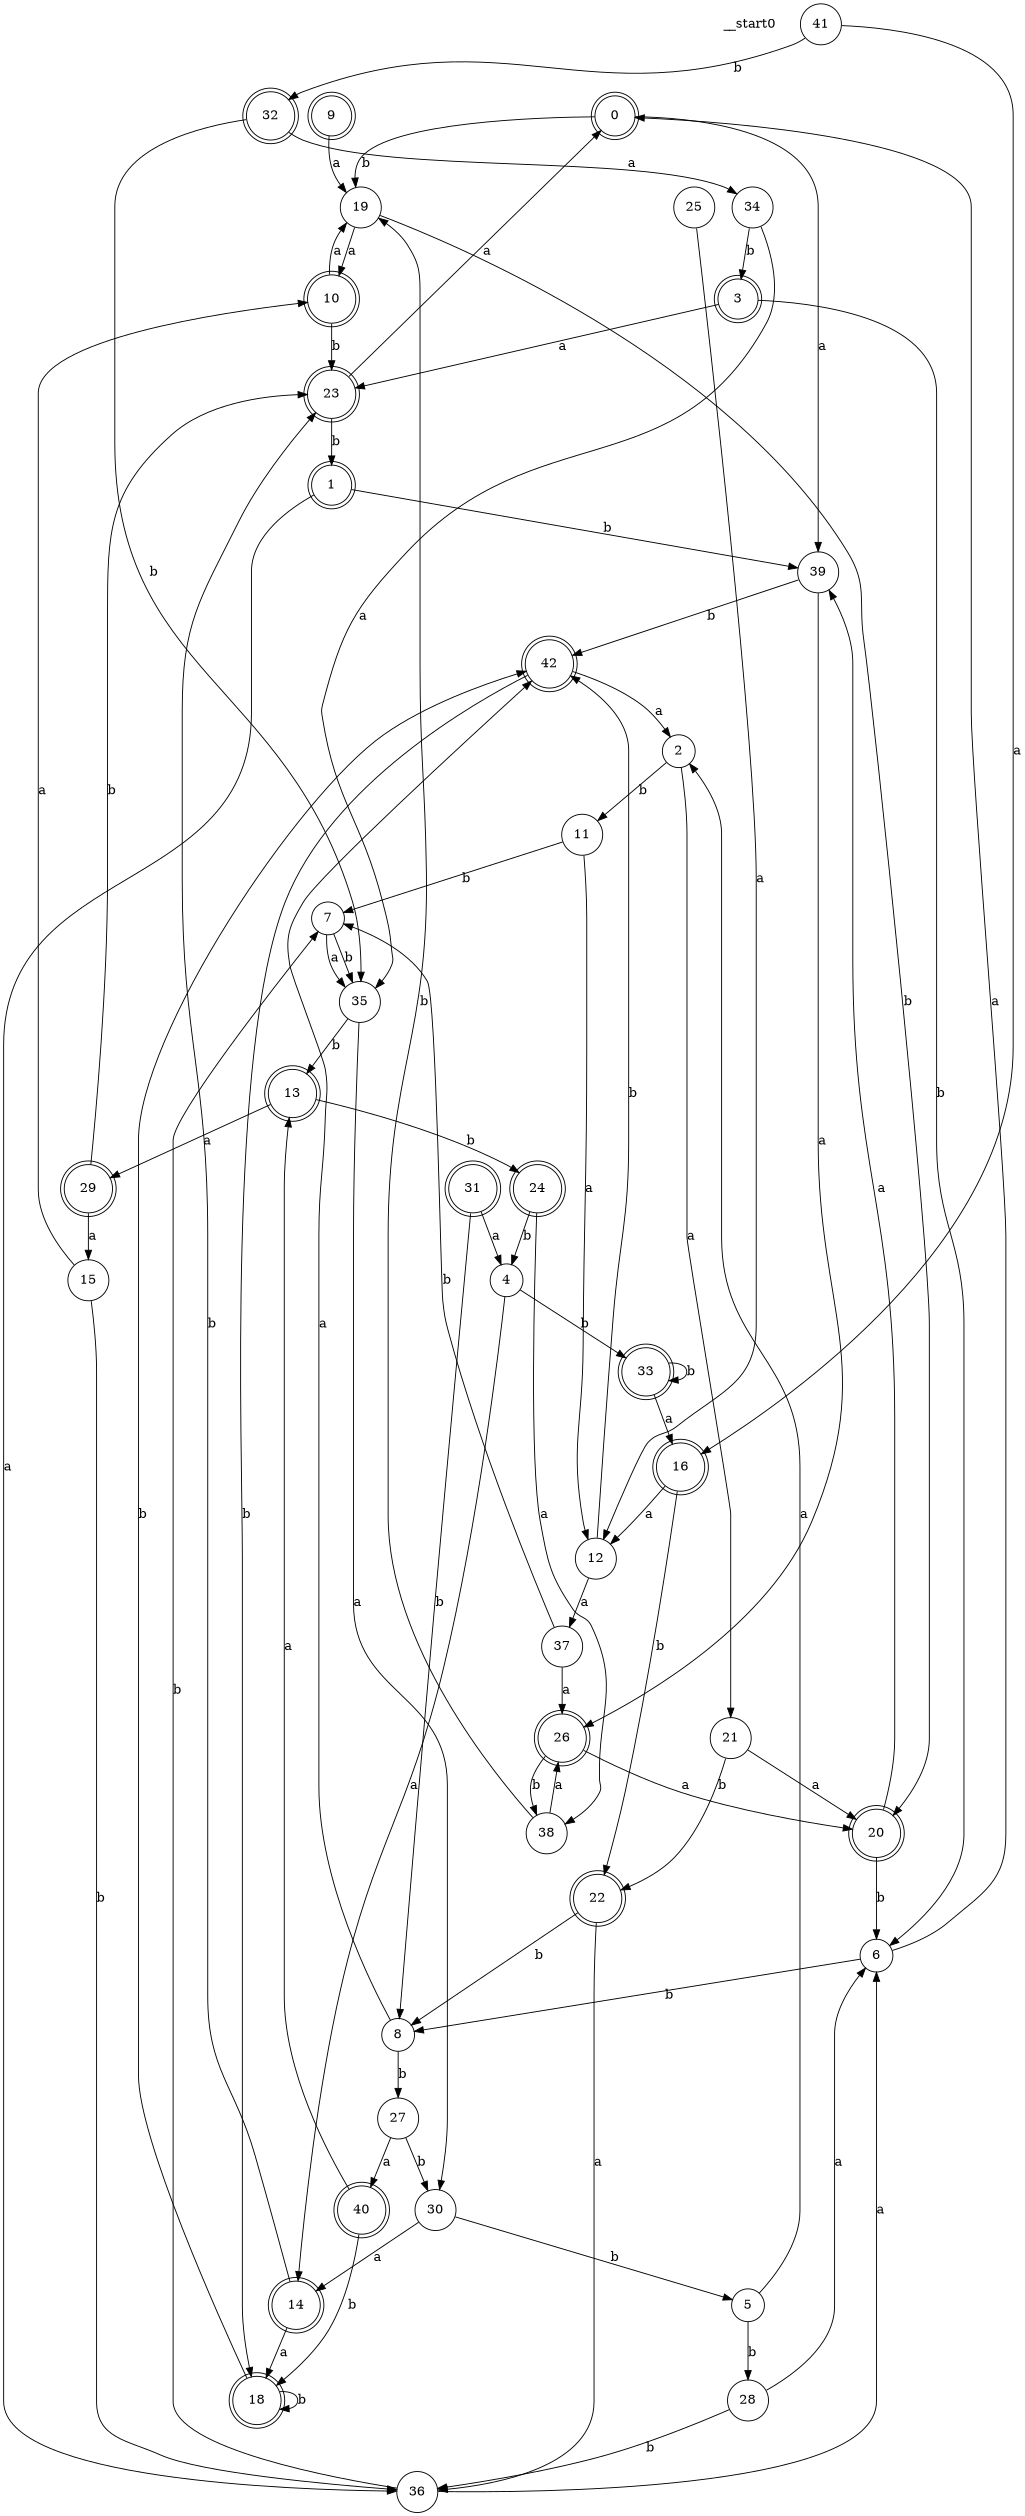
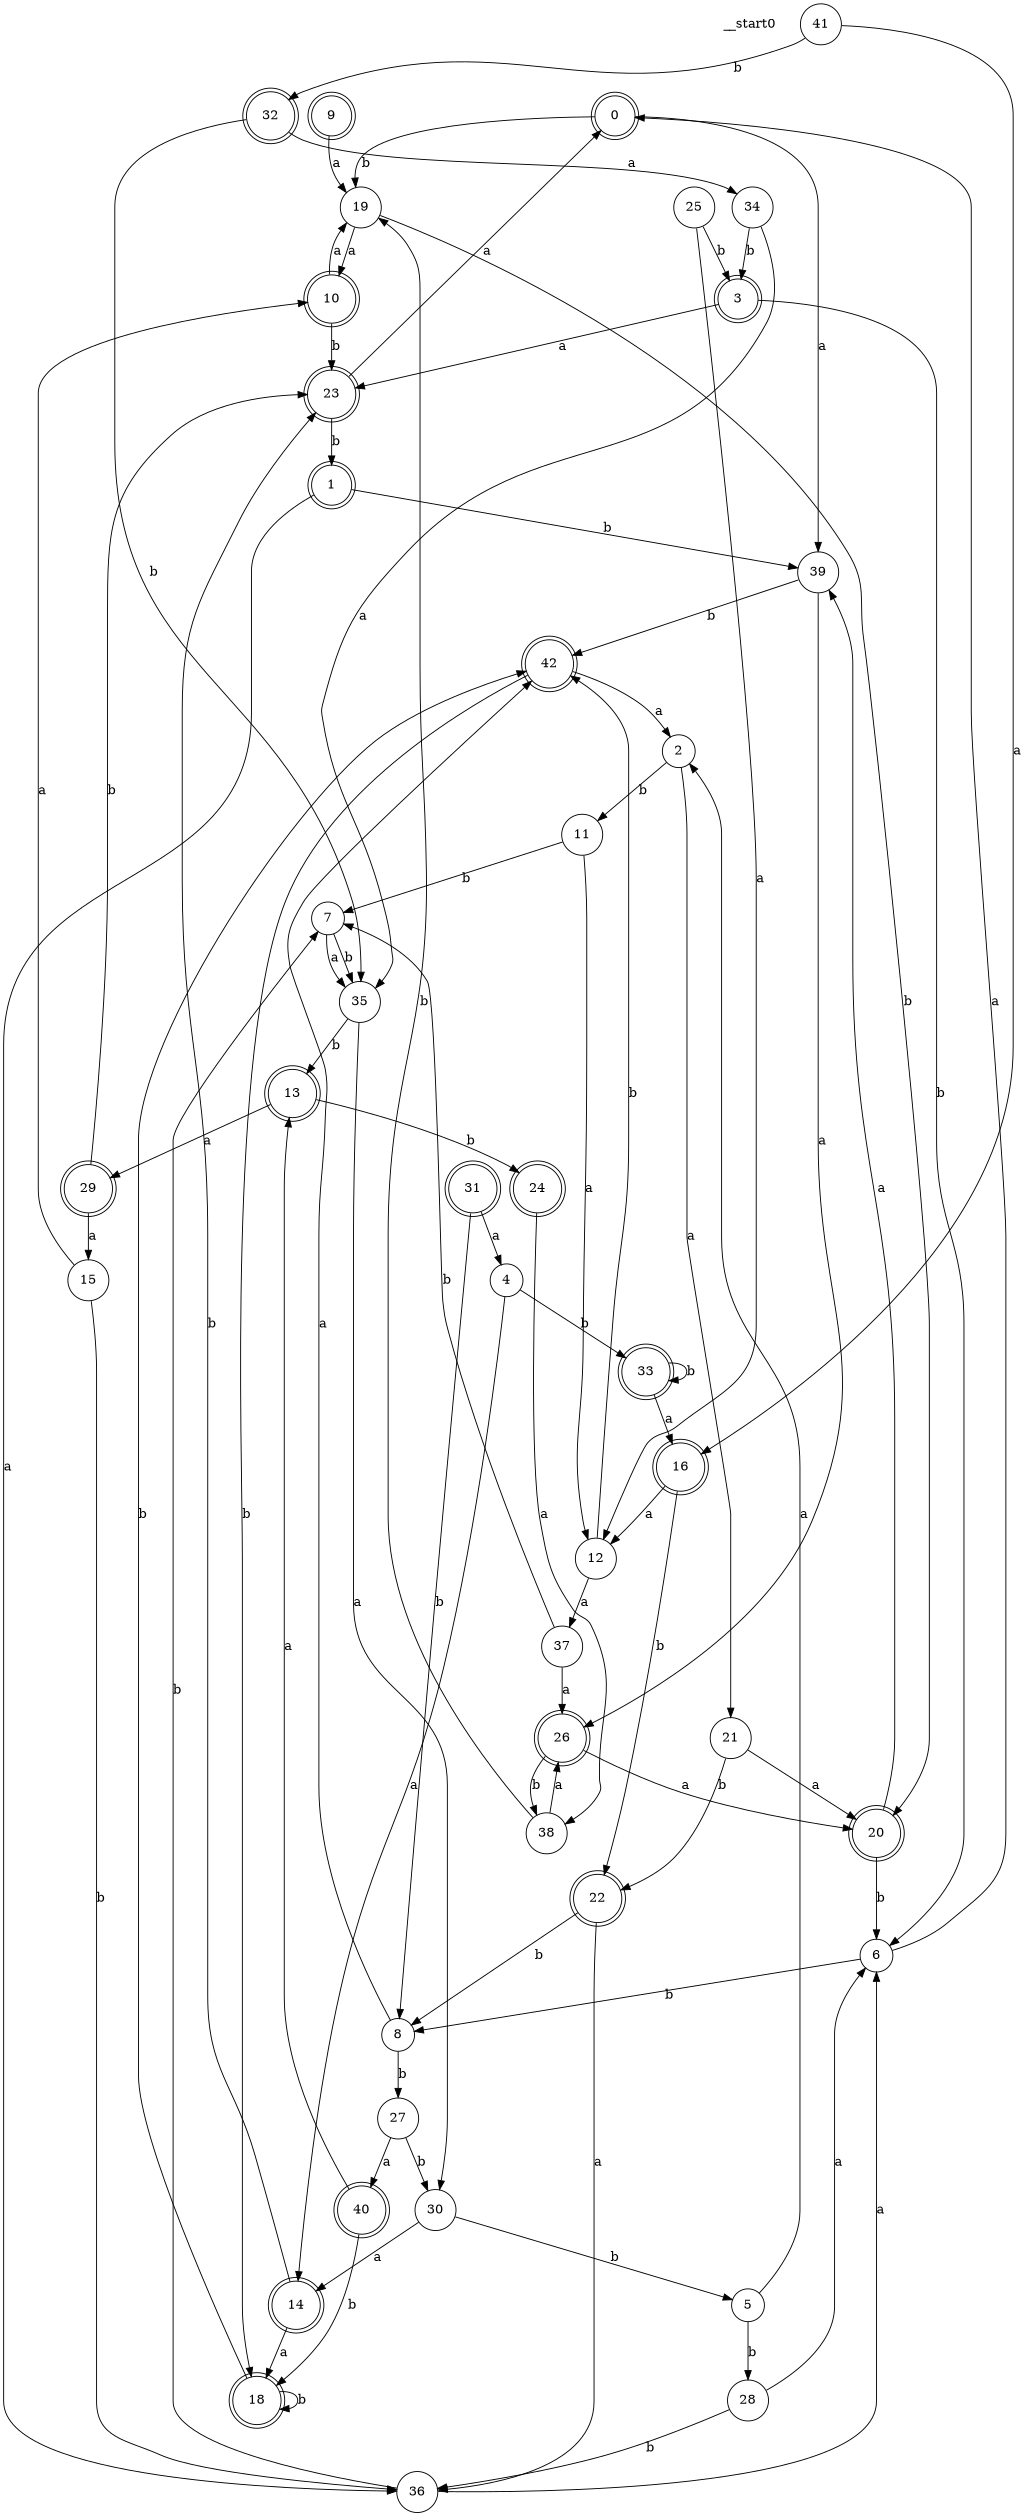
edge "25" -> "3": added, label "b"
edge "24" -> "4": removed, label "b"
